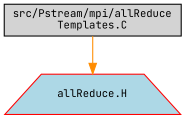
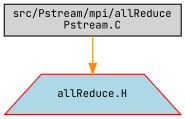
node "src/Pstream/mpi/allReduce Templates.C": label "src/Pstream/mpi/allReduce Templates.C" -> "src/Pstream/mpi/allReduce Pstream.C"
